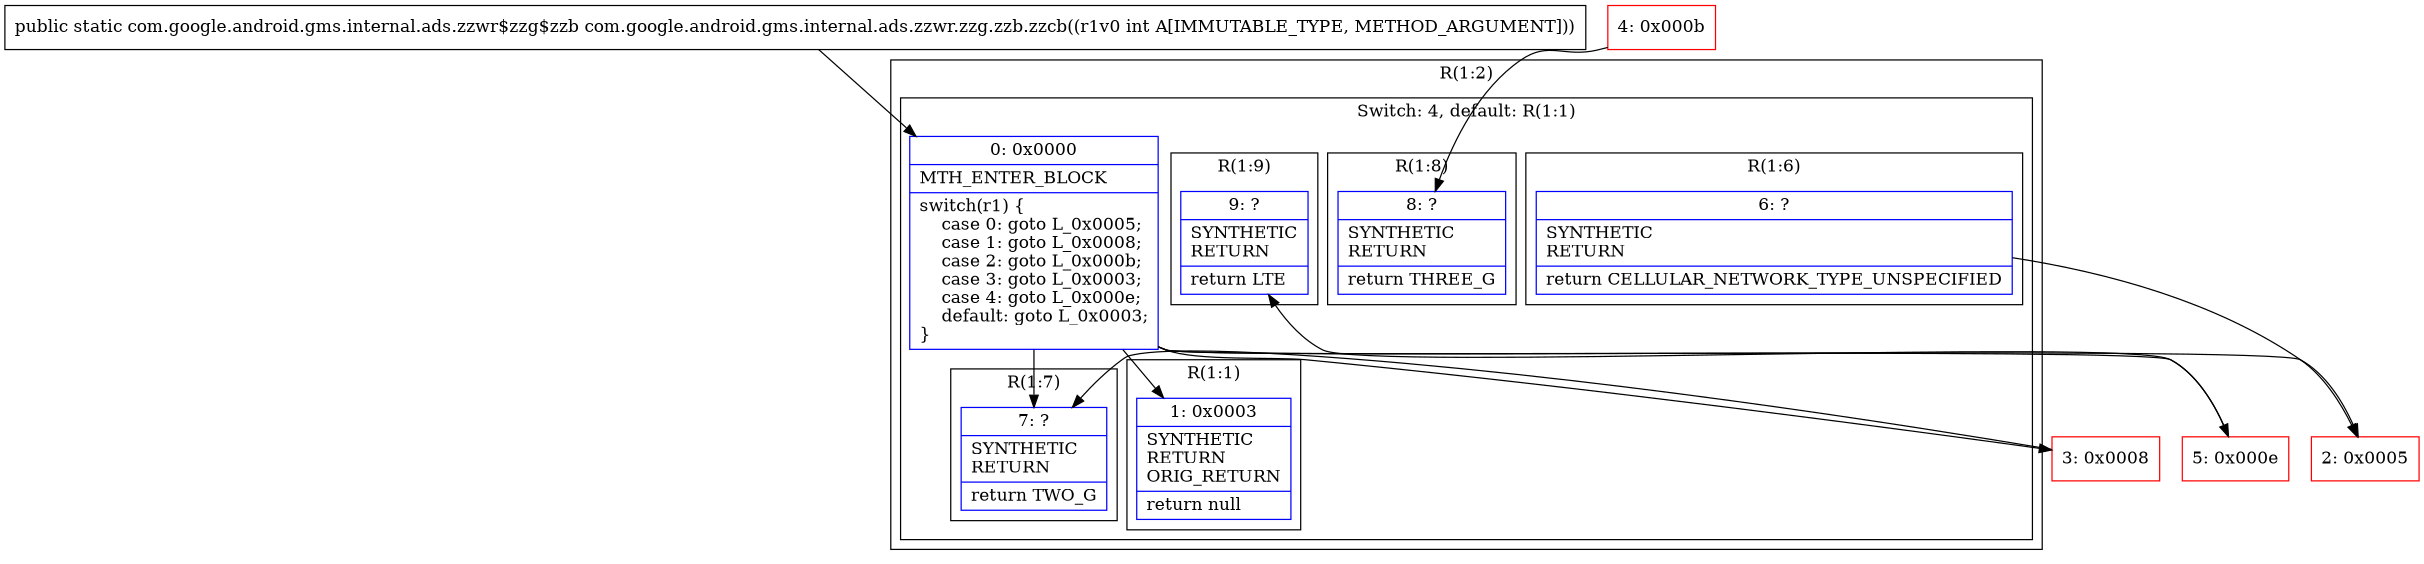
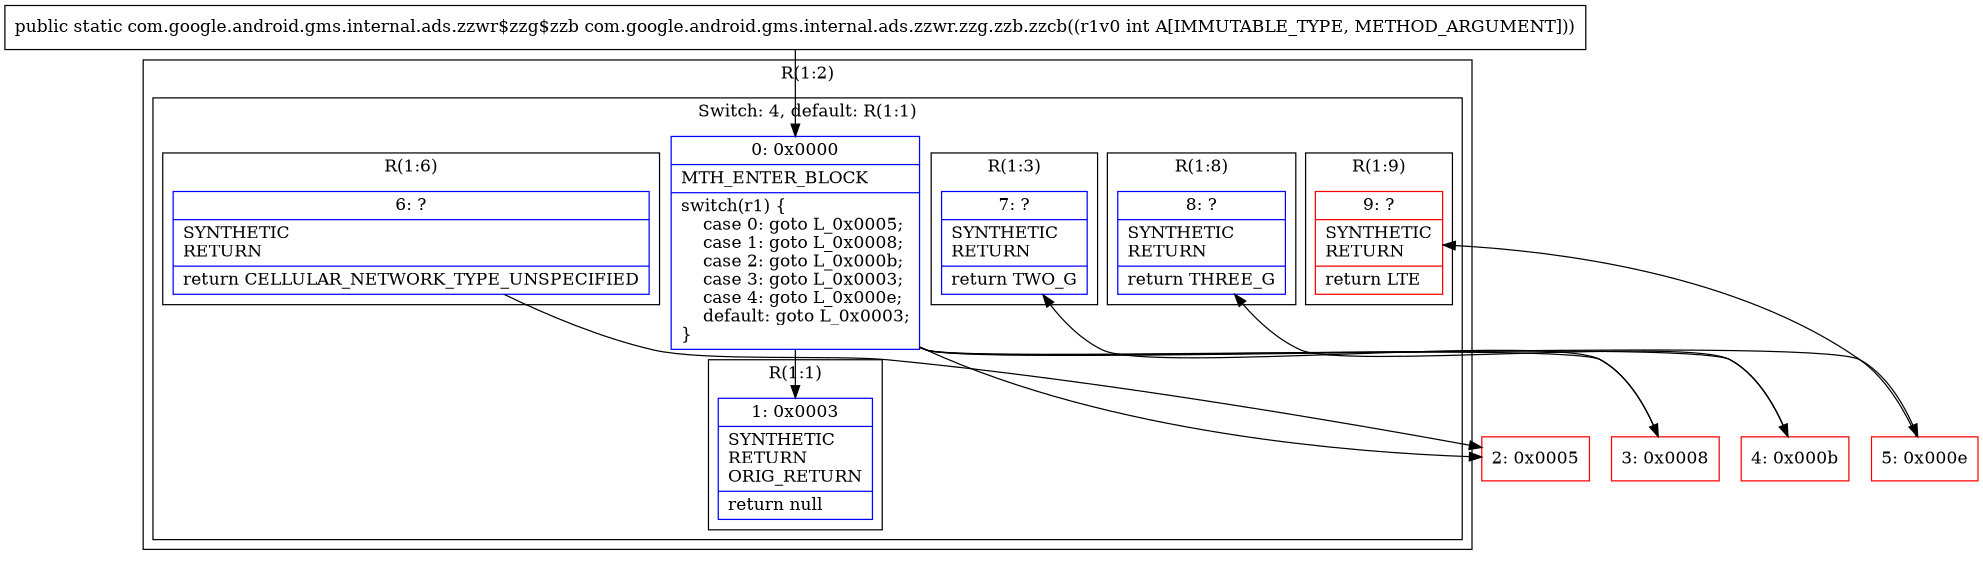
node "9: ?": color blue -> red
edge "0: 0x0000" -> "7: ?": now "0: 0x0000" -> "4: 0x000b"
cluster "R(1:7)": label "R(1:7)" -> "R(1:3)"
